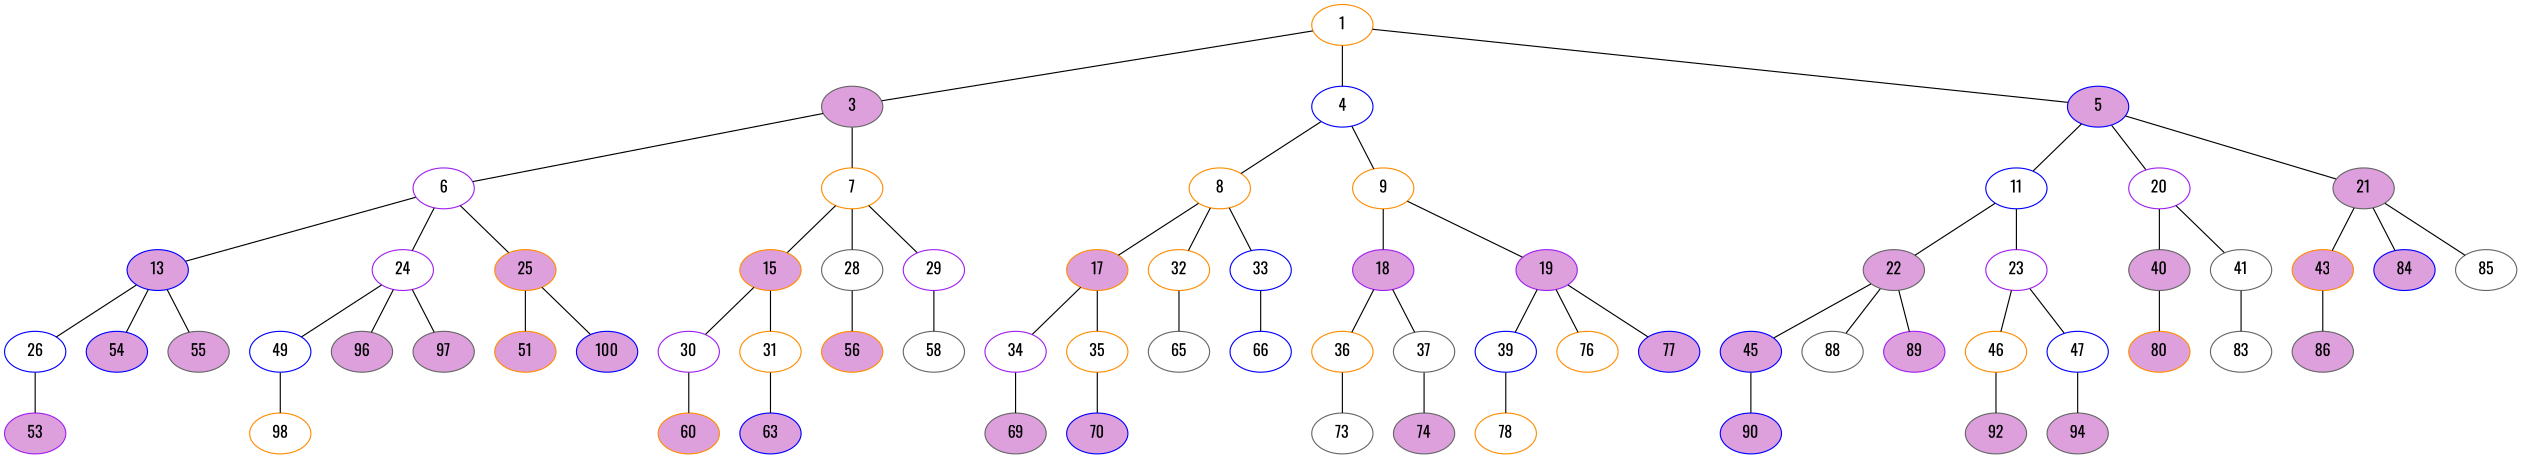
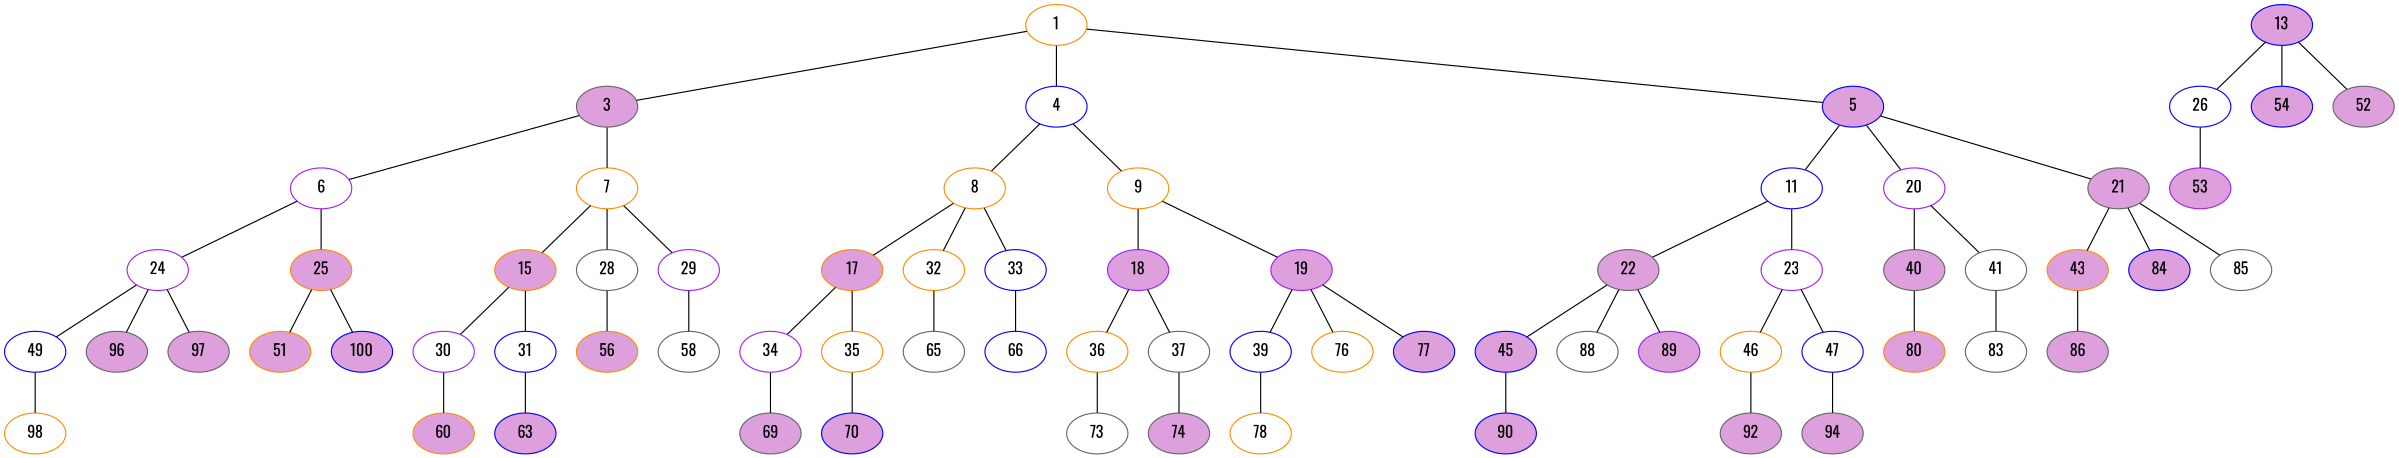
edge "6" -- "13": removed
node "55": label "55" -> "52"
node "31": color darkorange -> blue
